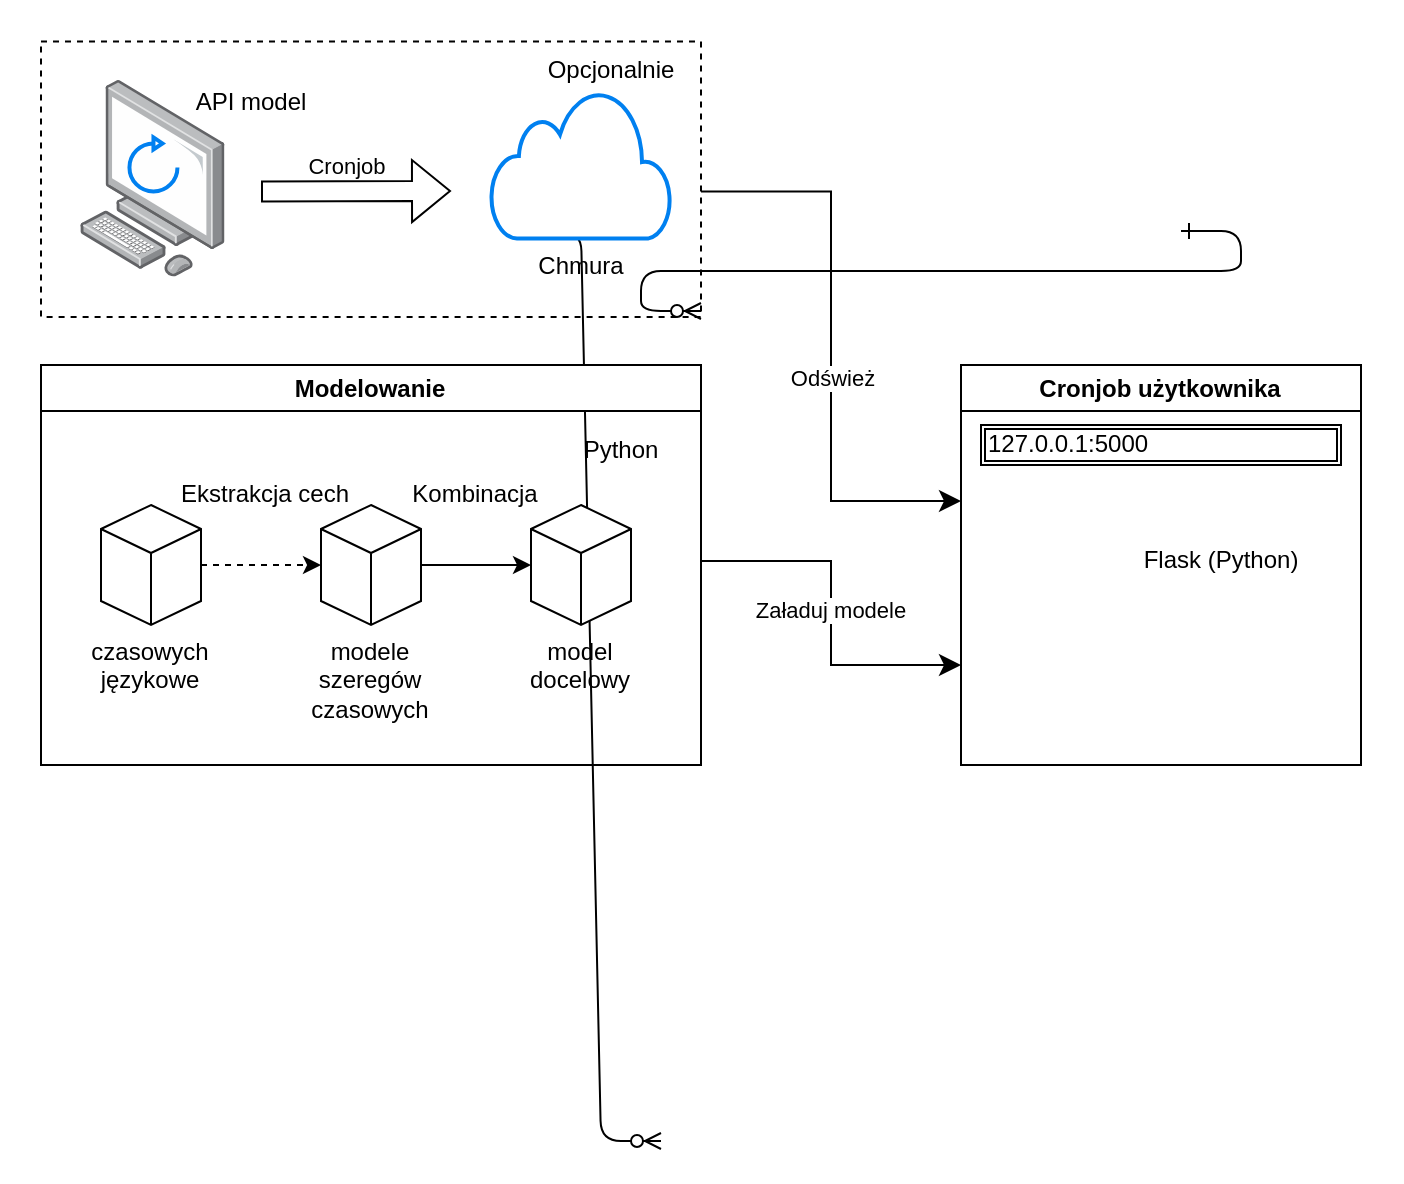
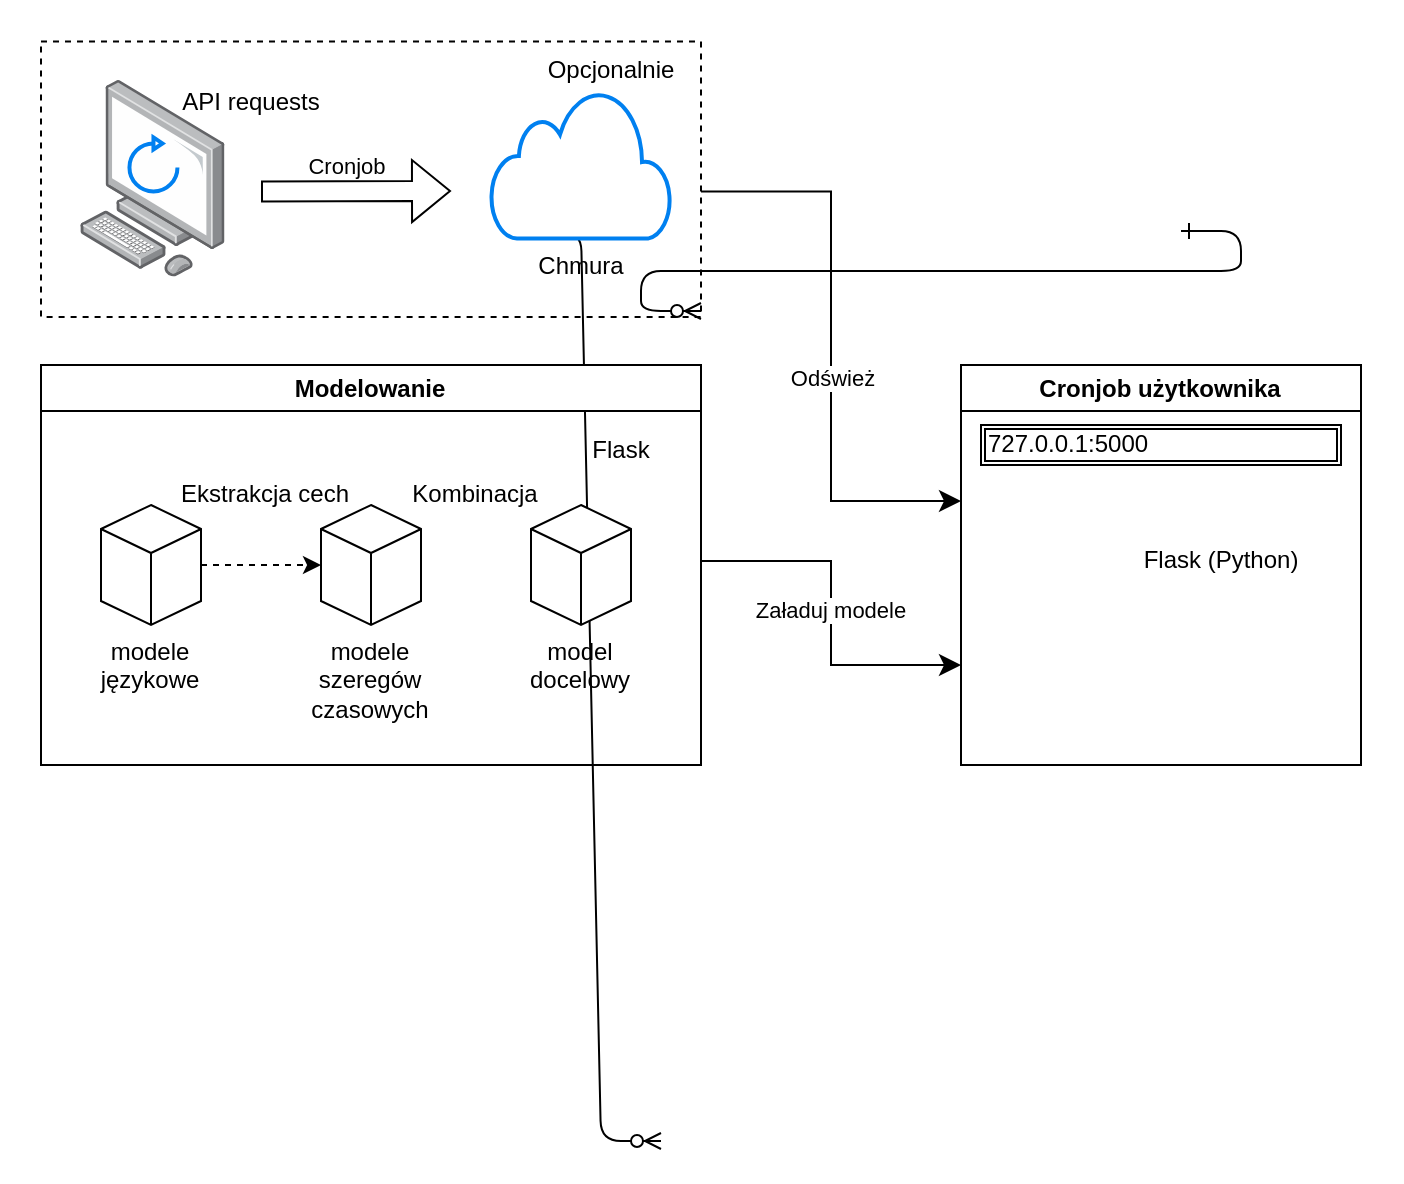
node "API model": label "API model" -> "API requests"
node "127.0.0.1:5000": label "127.0.0.1:5000" -> "727.0.0.1:5000"
node "Python": label "Python" -> "Flask"
edge "modele szeregów czasowych" -> "model docelowy": removed
node "czasowych językowe": label "czasowych językowe" -> "modele językowe"
